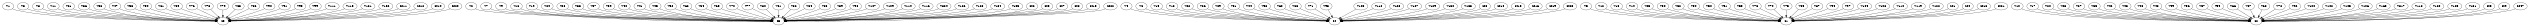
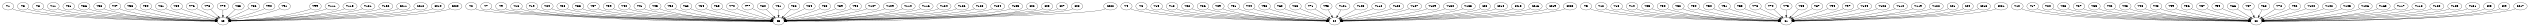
node "v95": removed
node "v824": label "v824" -> "v124"
node "co15": removed
node "v101": added
node "v817": label "v817" -> "v117"
node "co47": label "co47" -> "co17"
